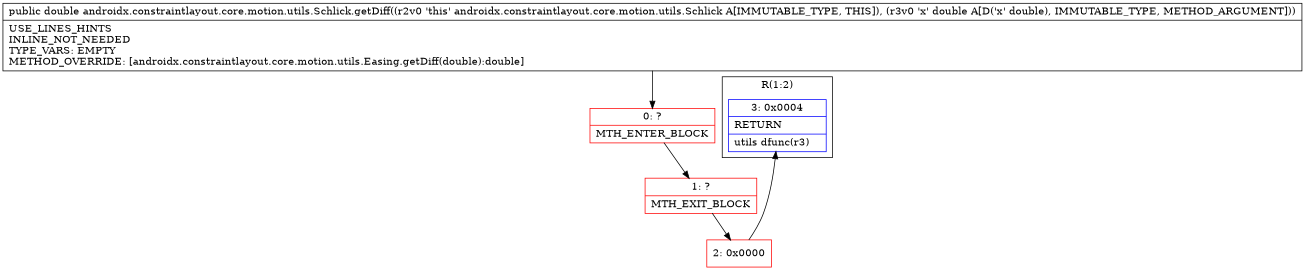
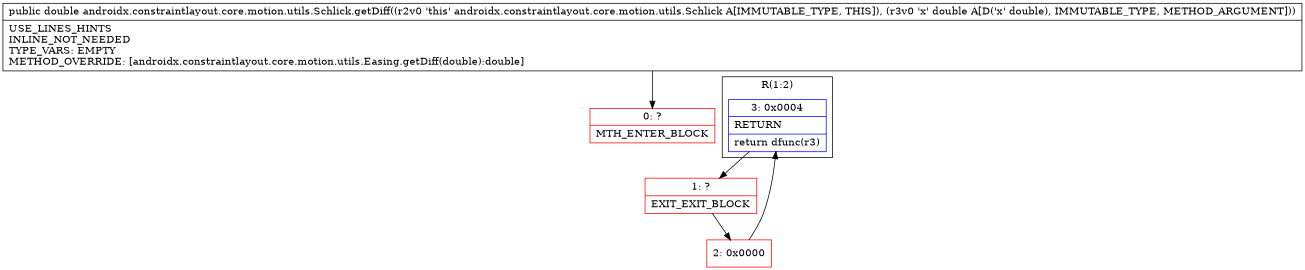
node "3: 0x0004": text "utils dfunc(r3)" -> "return dfunc(r3)"
edge "0: ?" -> "1: ?": now "3: 0x0004" -> "1: ?"
node "1: ?": text "MTH_EXIT_BLOCK" -> "EXIT_EXIT_BLOCK"
